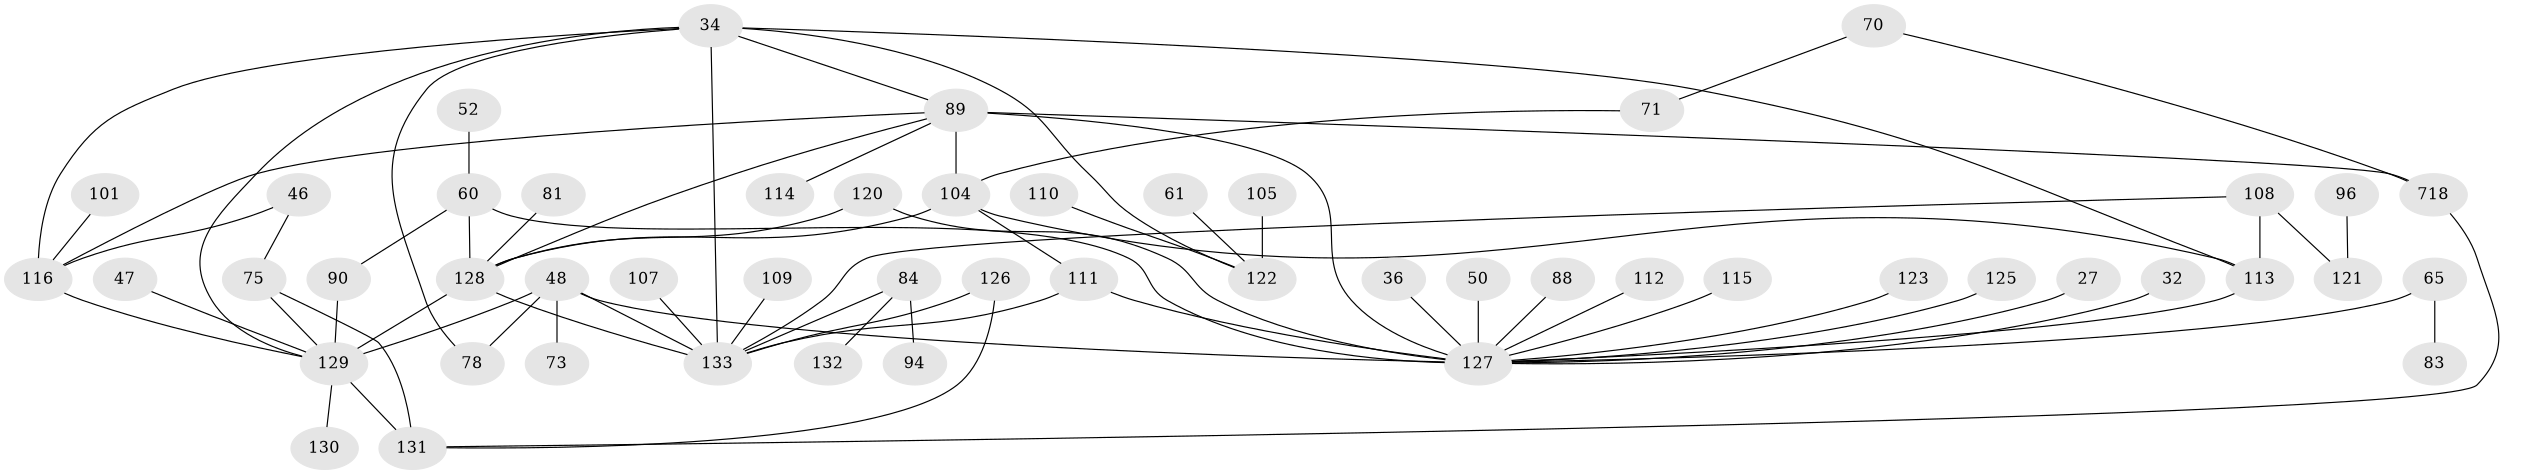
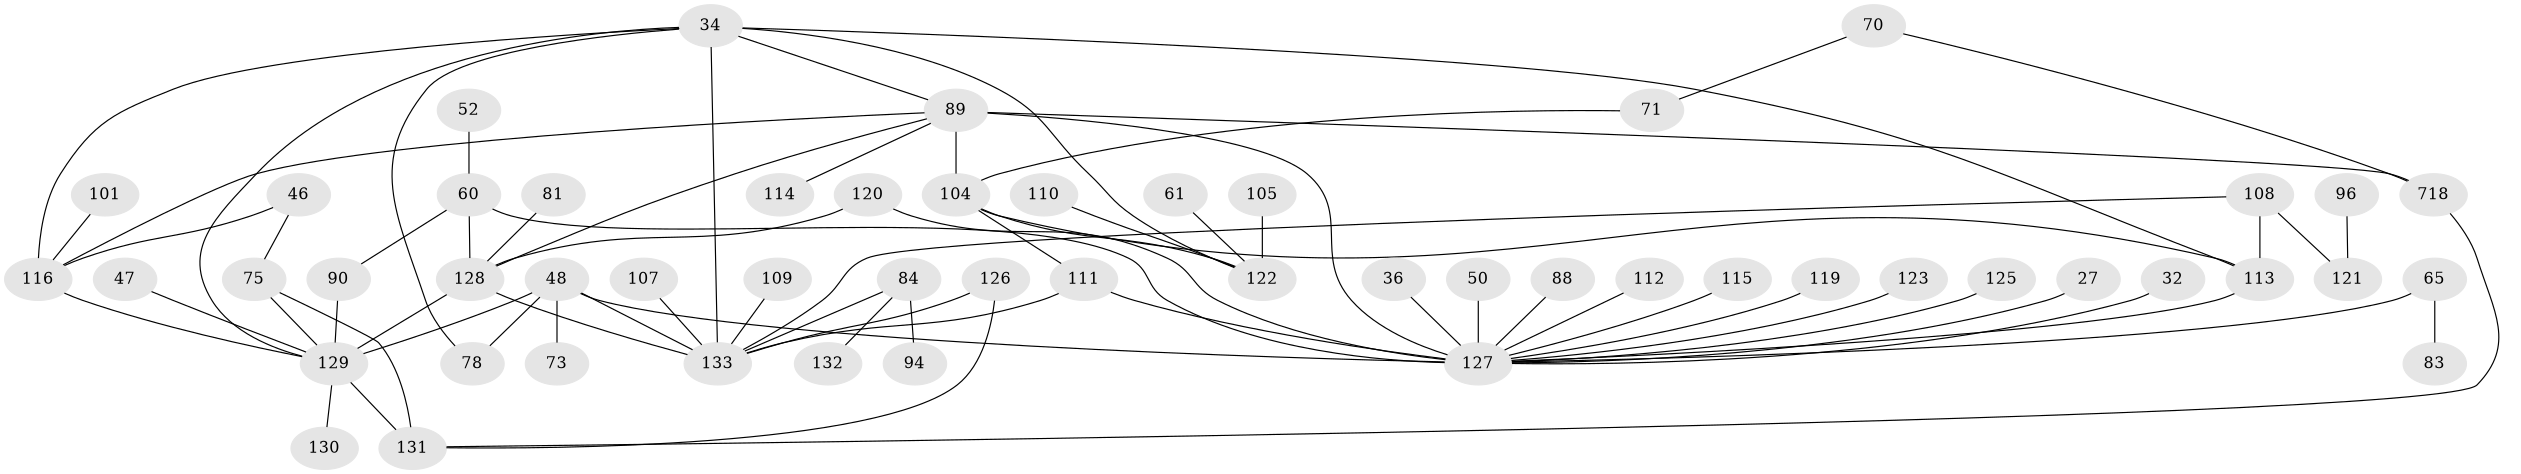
edge "104" -- "128": now "104" -- "122"
node "119": added
